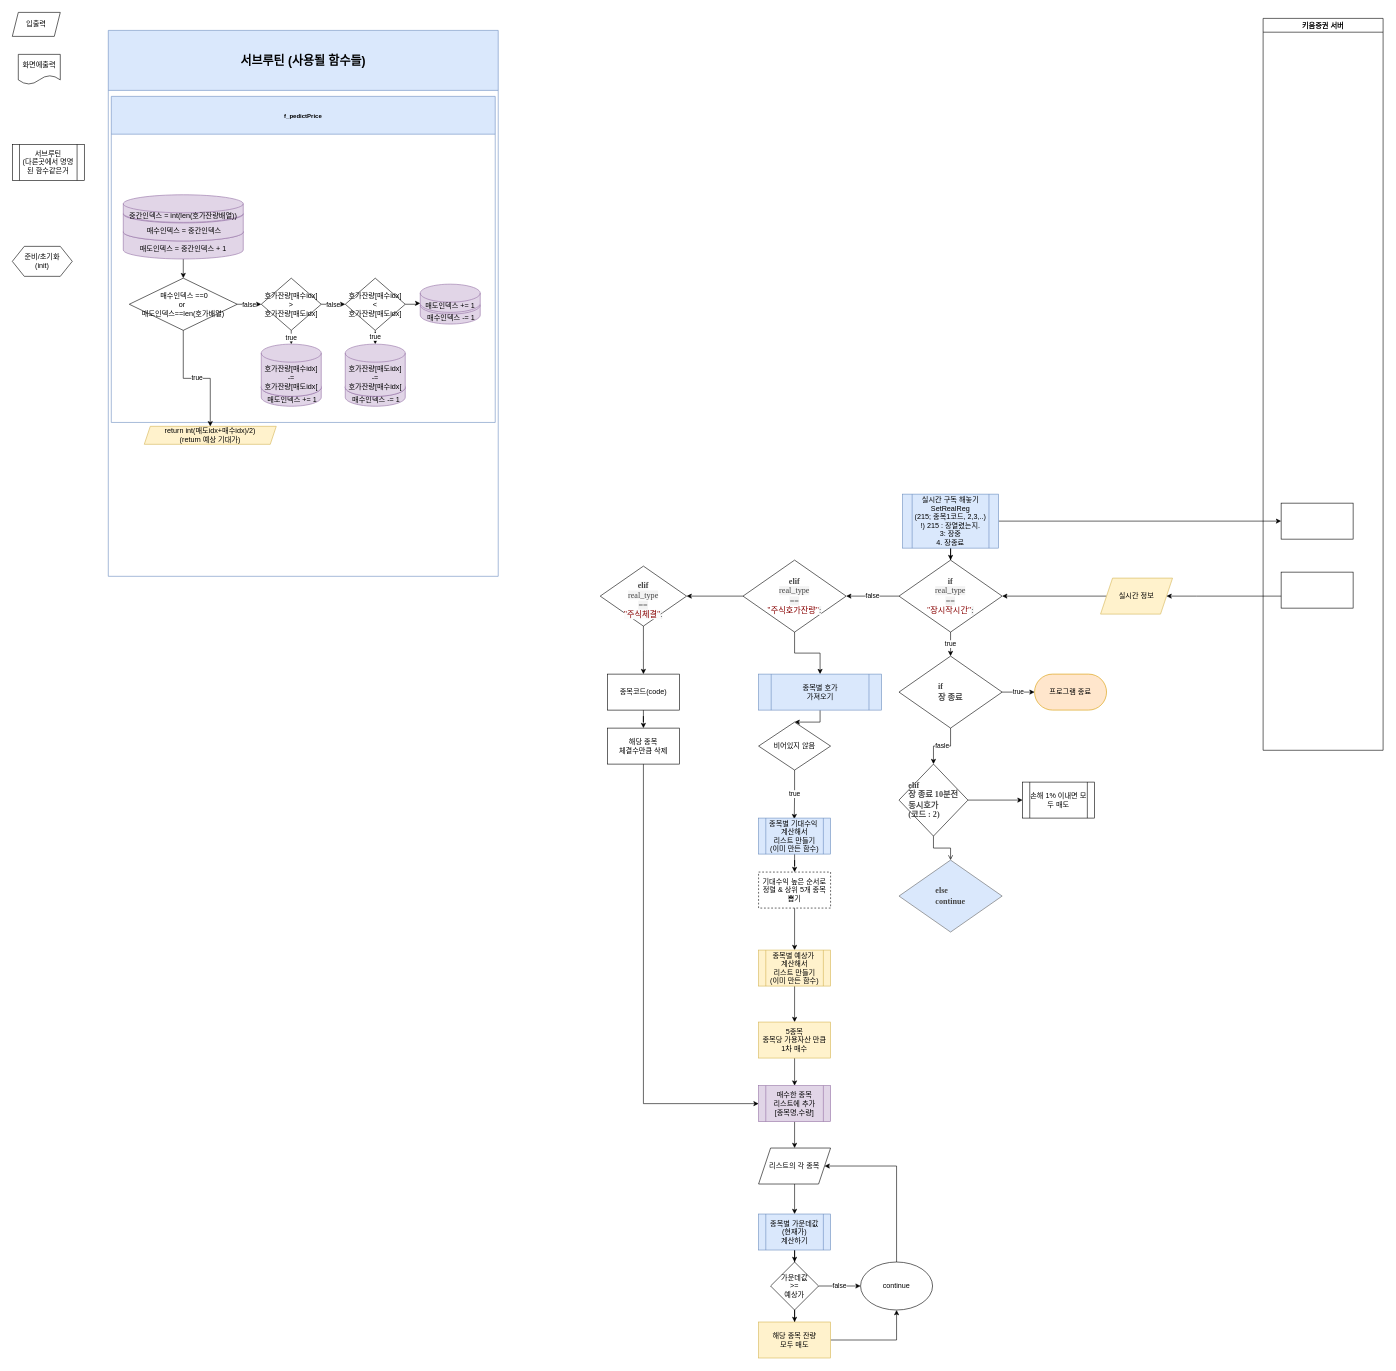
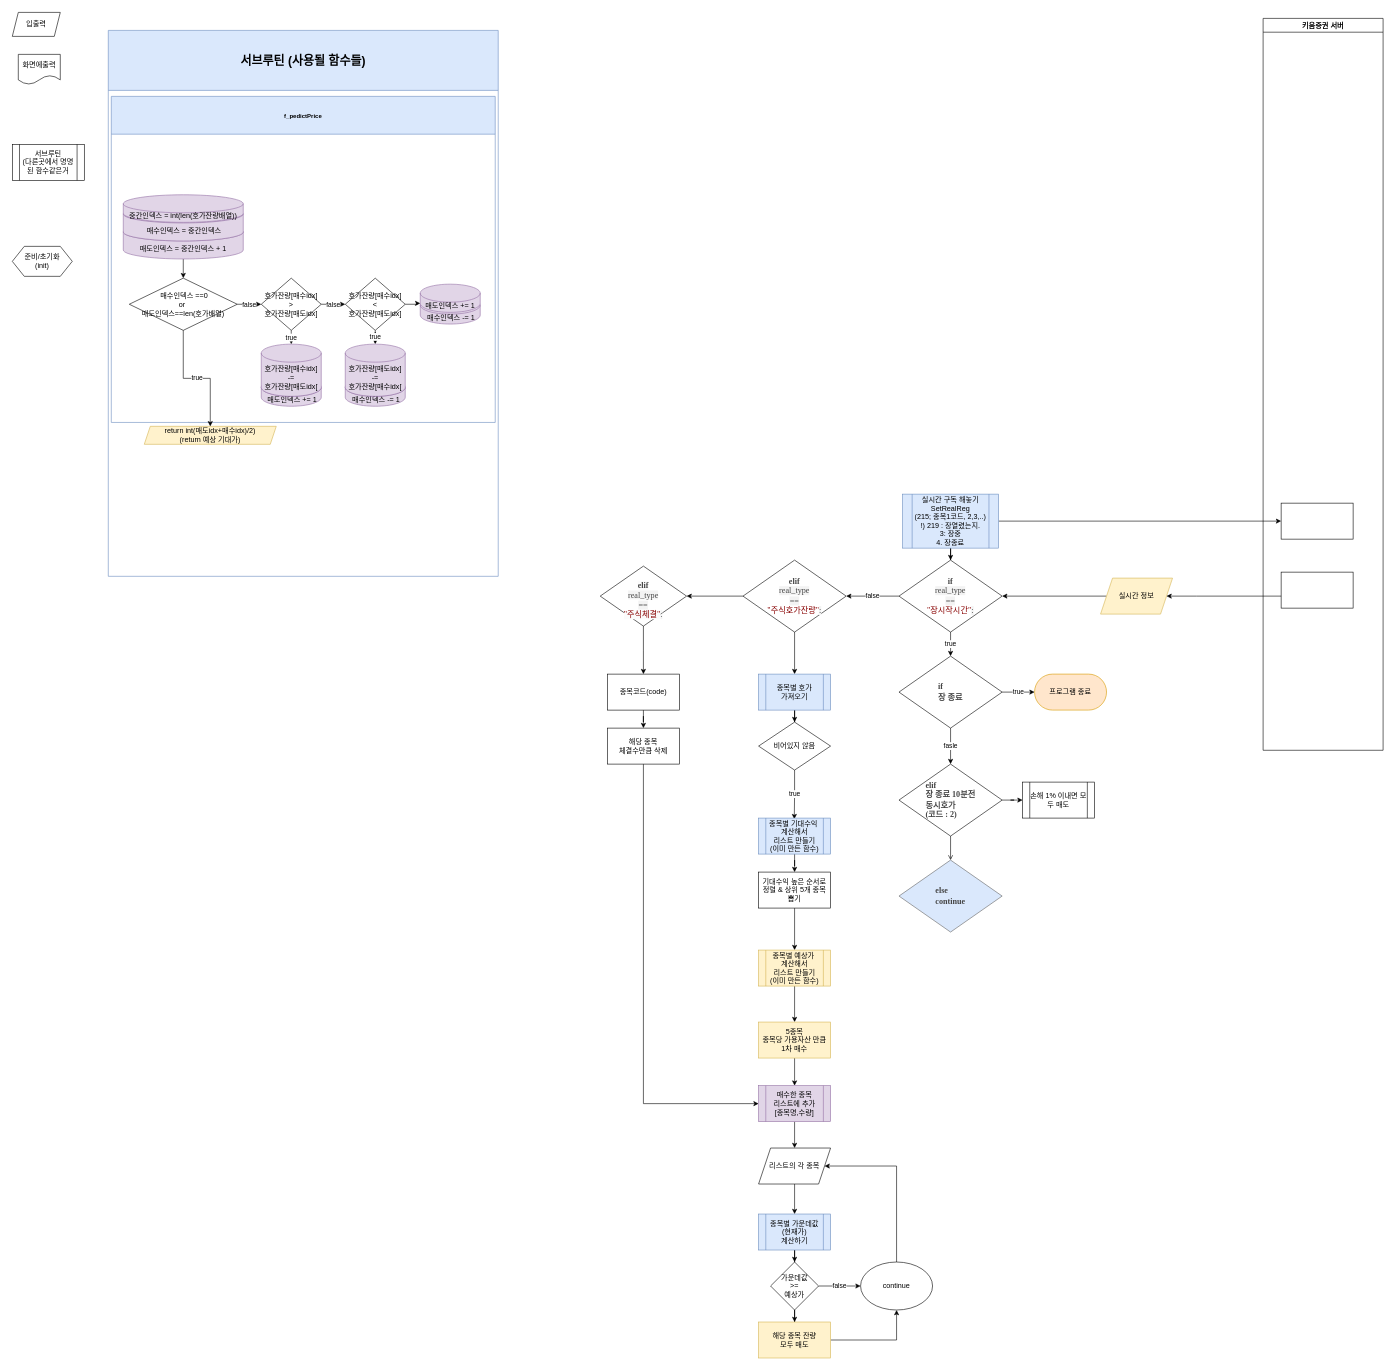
node "실시간 구독 해놓기 SetRealReg (215; 종목1코드, 2,3,..) !) 215 : 장열렸는지. 3: 장중 4. 장종료": label "실시간 구독 해놓기 SetRealReg (215; 종목1코드, 2,3,..) !) 215 : 장열렸는지. 3: 장중 4. 장종료" -> "실시간 구독 해놓기 SetRealReg (215; 종목1코드, 2,3,..) !) 219 : 장열렸는지. 3: 장중 4. 장종료"
node "종목별 호가 가져오기": size 123x36 -> 72x36
node "elif 장 종료 10분전 동시호가 (코드 : 2)": size 69x72 -> 103x72
node "기대수익 높은 순서로 정렬 & 상위 5개 종목 뽑기": style dashed -> solid
